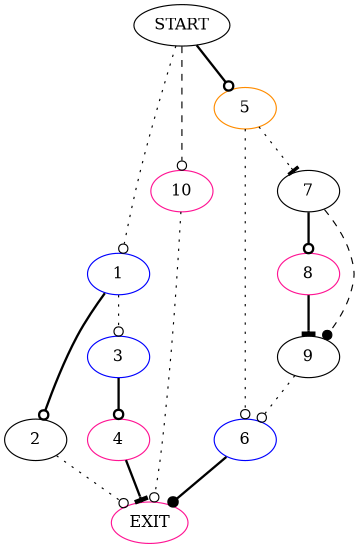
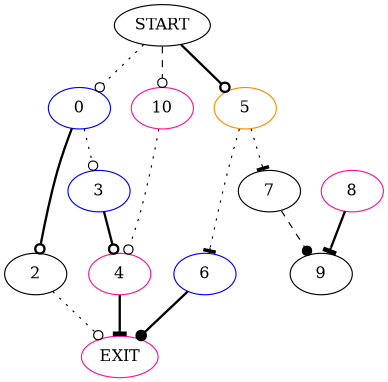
edge "7" -> "8": removed
edge "5" -> "6": arrowhead odot -> tee
node "1": label "1" -> "0"
edge "10" -> "EXIT": now "10" -> "4"
edge "9" -> "6": removed
